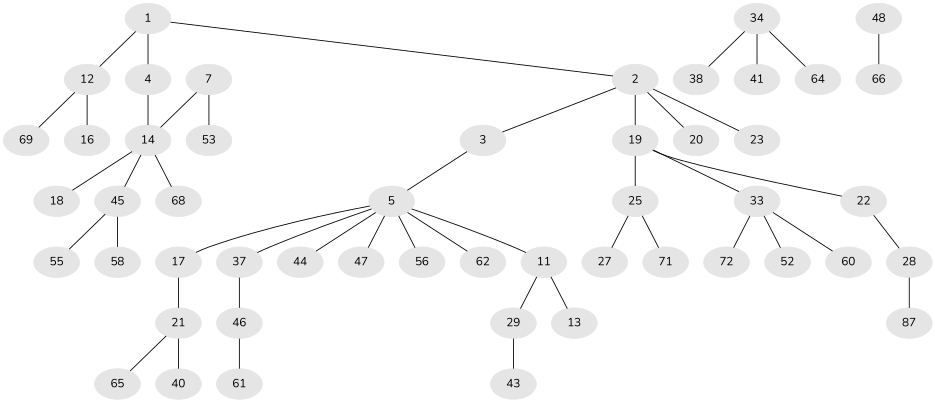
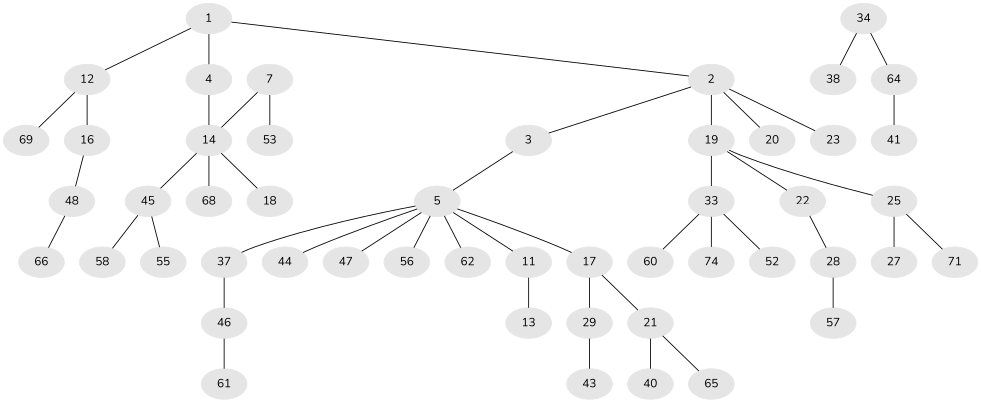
edge "34" -- "41": now "64" -- "41"
edge "16" -- "48": added
node "72": label "72" -> "74"
edge "11" -- "29": now "17" -- "29"
node "87": label "87" -> "57"
